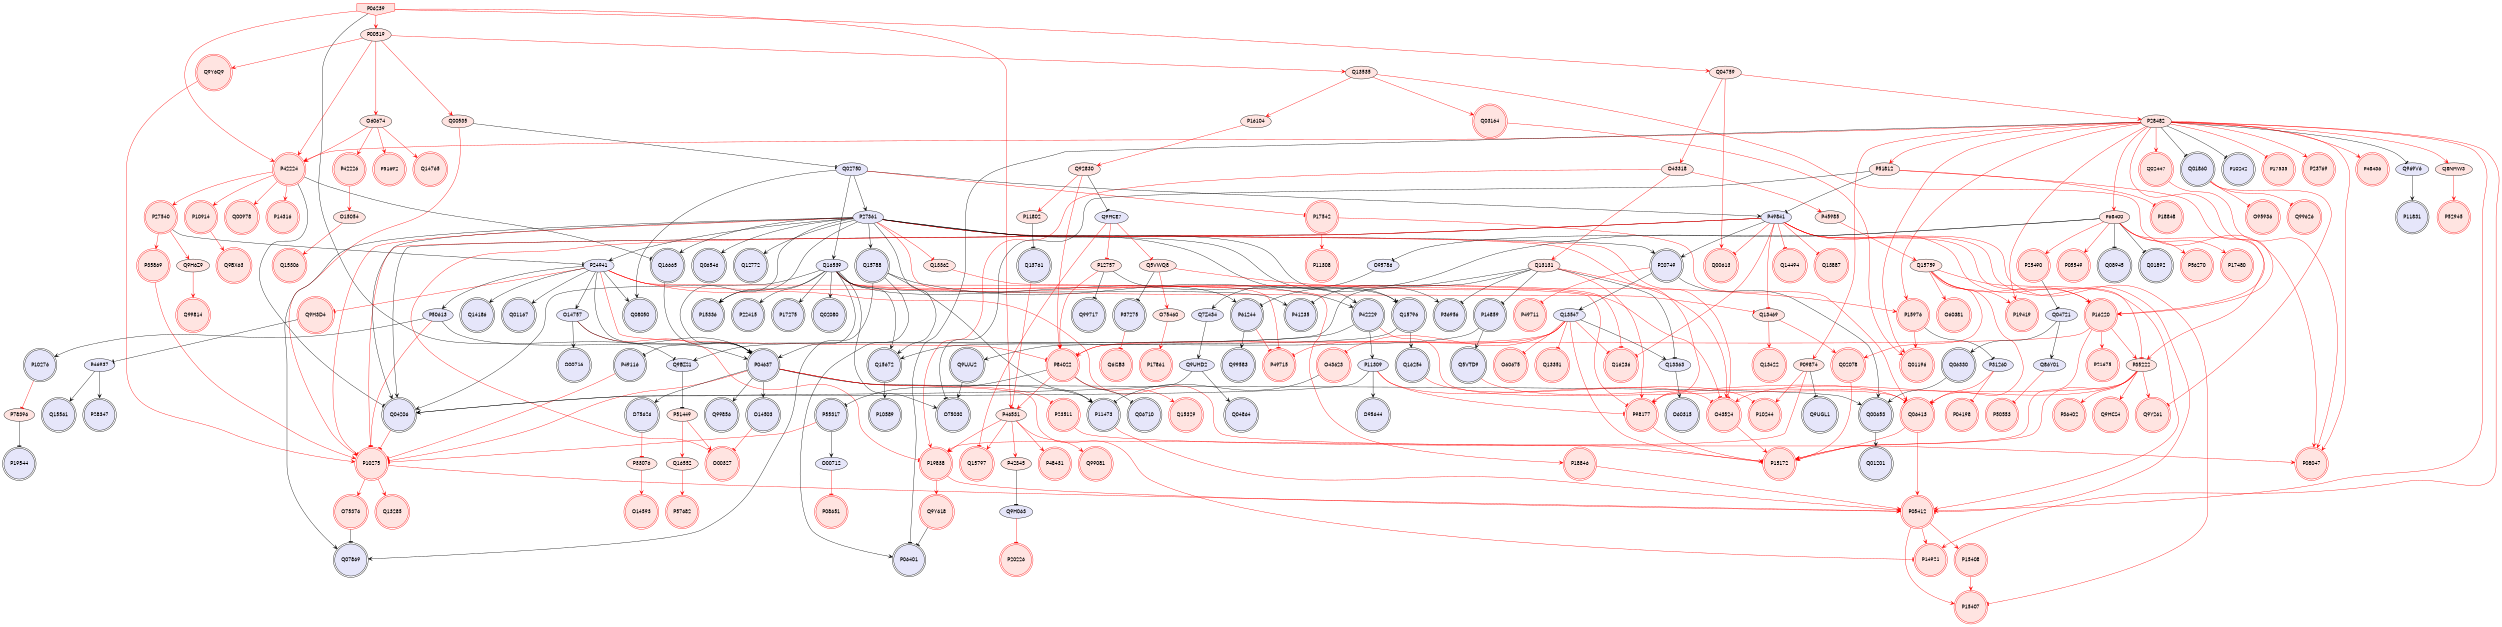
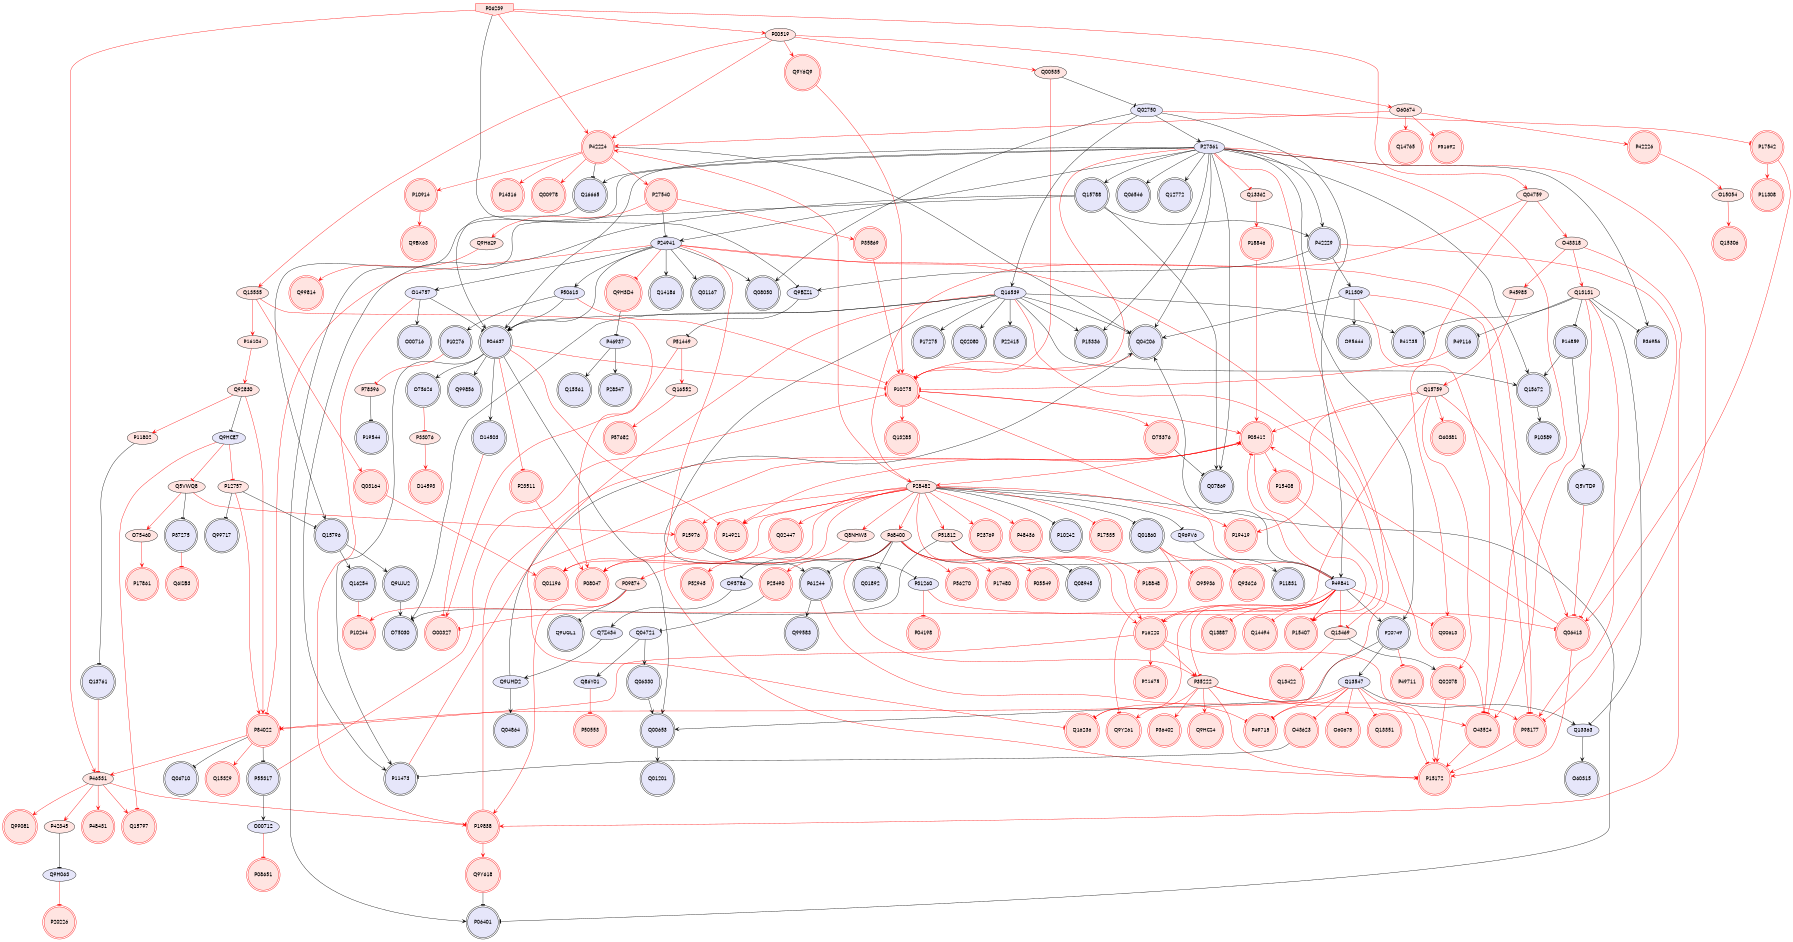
node "Q99626": label "Q99626" -> "Q93626"
edge "Q13469" -> "Q02078": color red -> black
edge "P28482" -> "P05412": reversed
